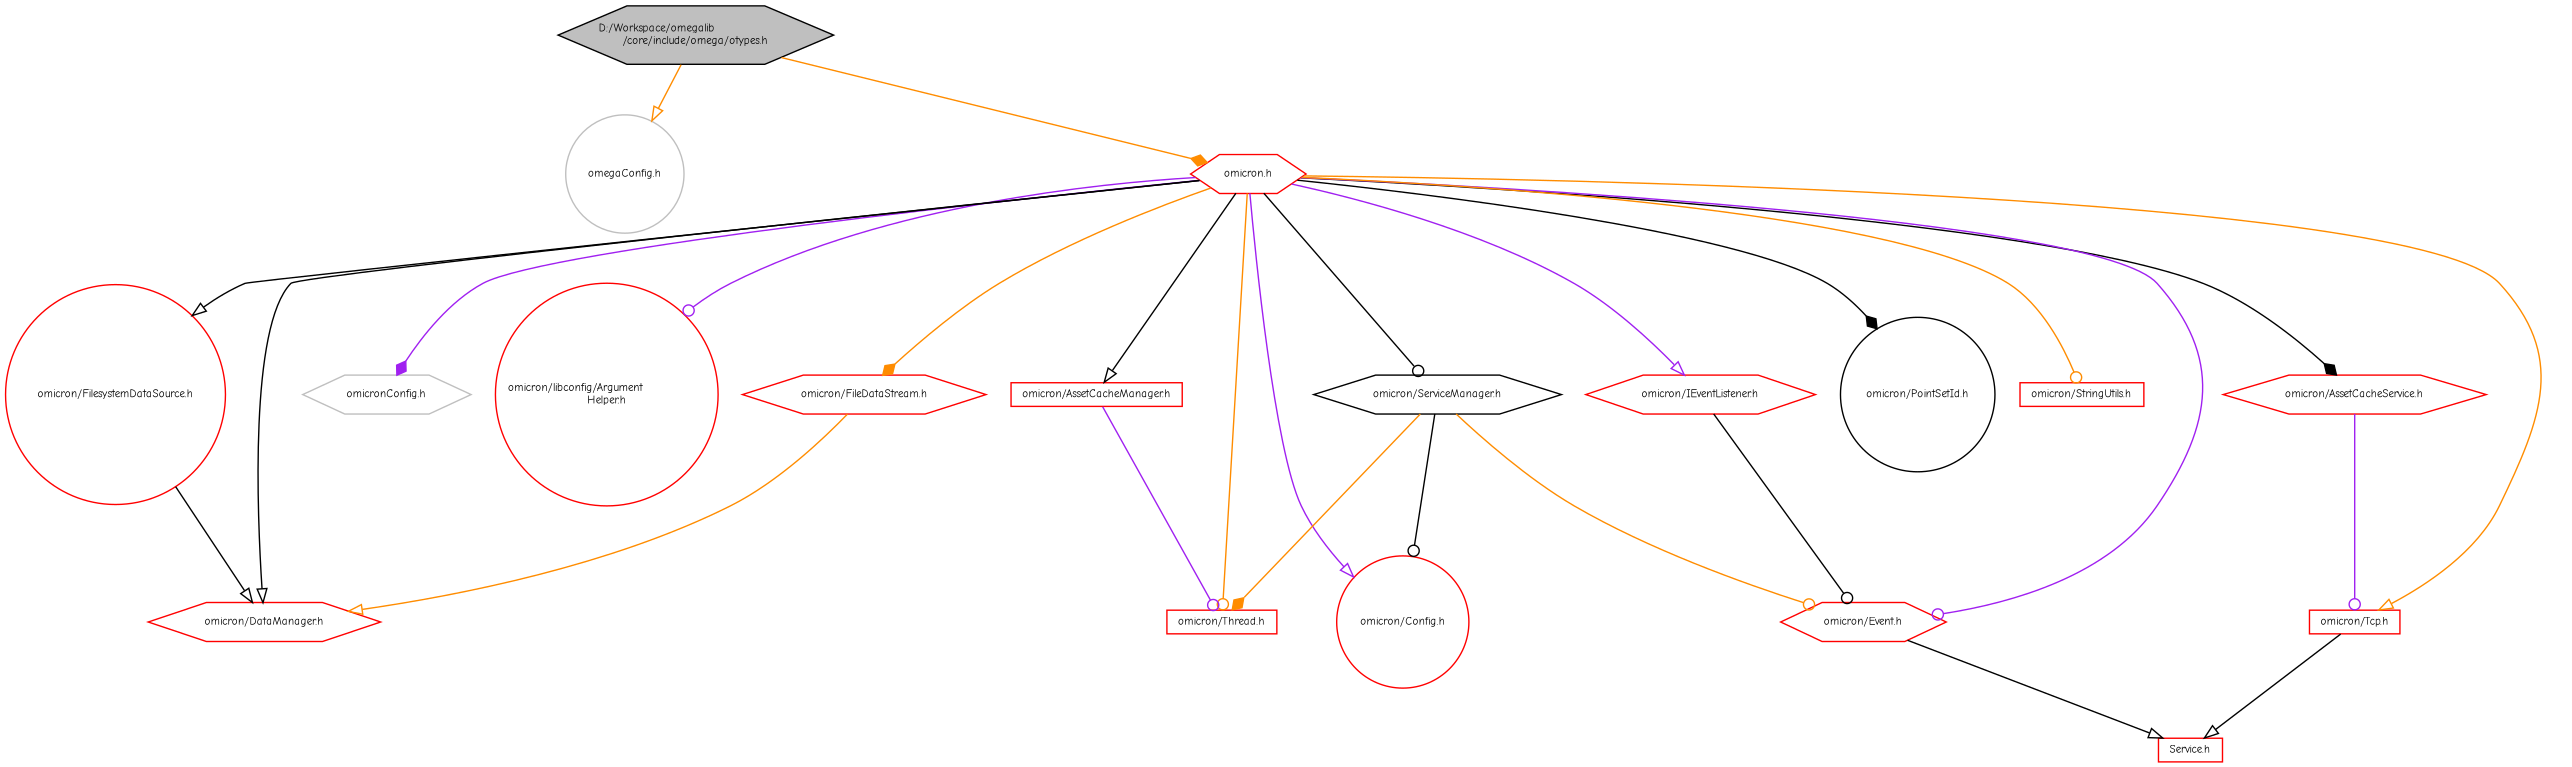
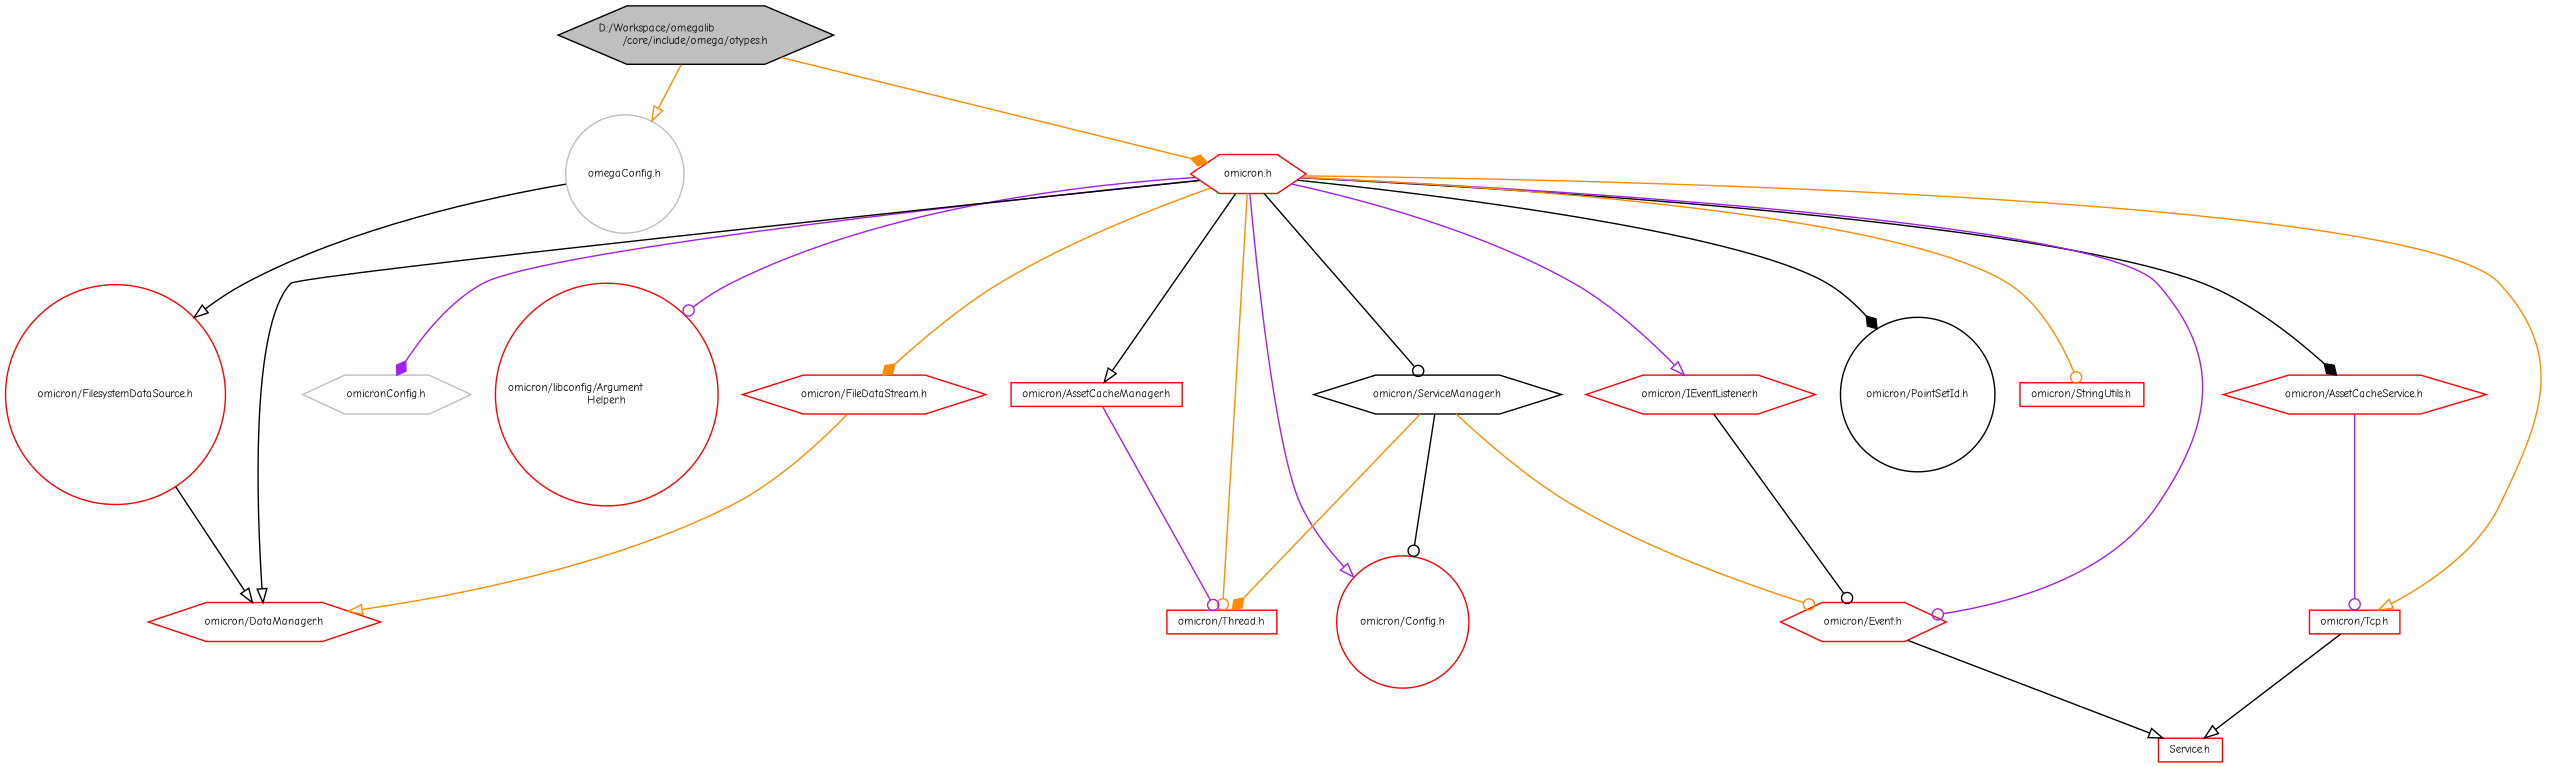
edge "omicron.h" -> "omicron/FilesystemDataSource.h": now "omegaConfig.h" -> "omicron/FilesystemDataSource.h"
